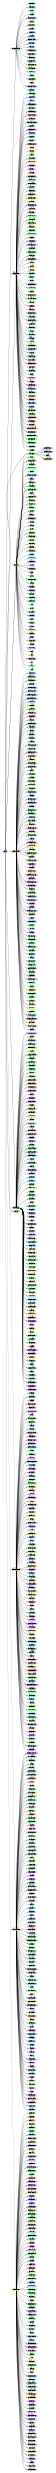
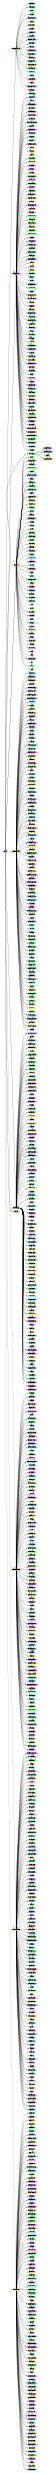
node "israel": label "israel" -> "msbrownteaches"
